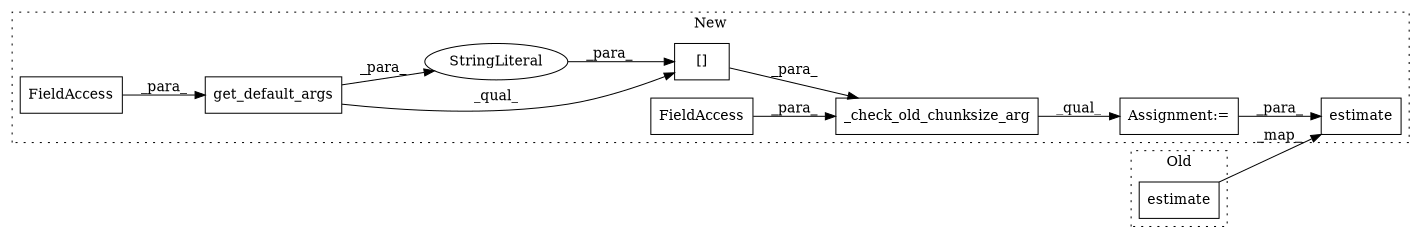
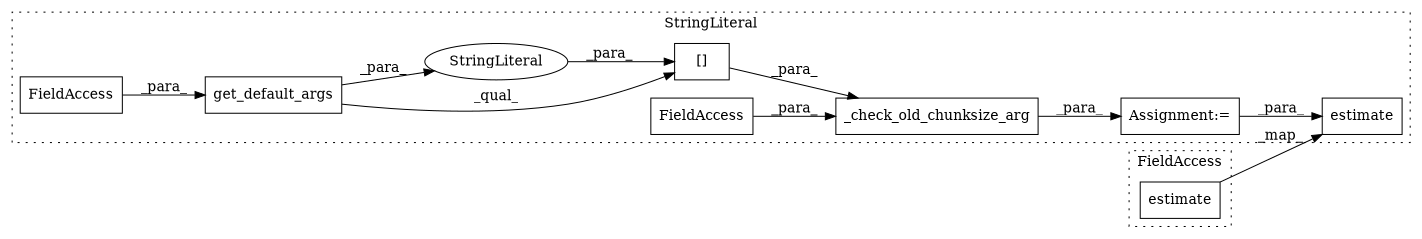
cluster "New": label "New" -> "StringLiteral"
edge "_check_old_chunksize_arg" -> "Assignment:=": label "_qual_" -> "_para_"
cluster "Old": label "Old" -> "FieldAccess"
